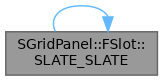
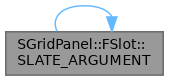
node "SGridPanel::FSlot:: SLATE_SLATE": label "SGridPanel::FSlot:: SLATE_SLATE" -> "SGridPanel::FSlot:: SLATE_ARGUMENT"
